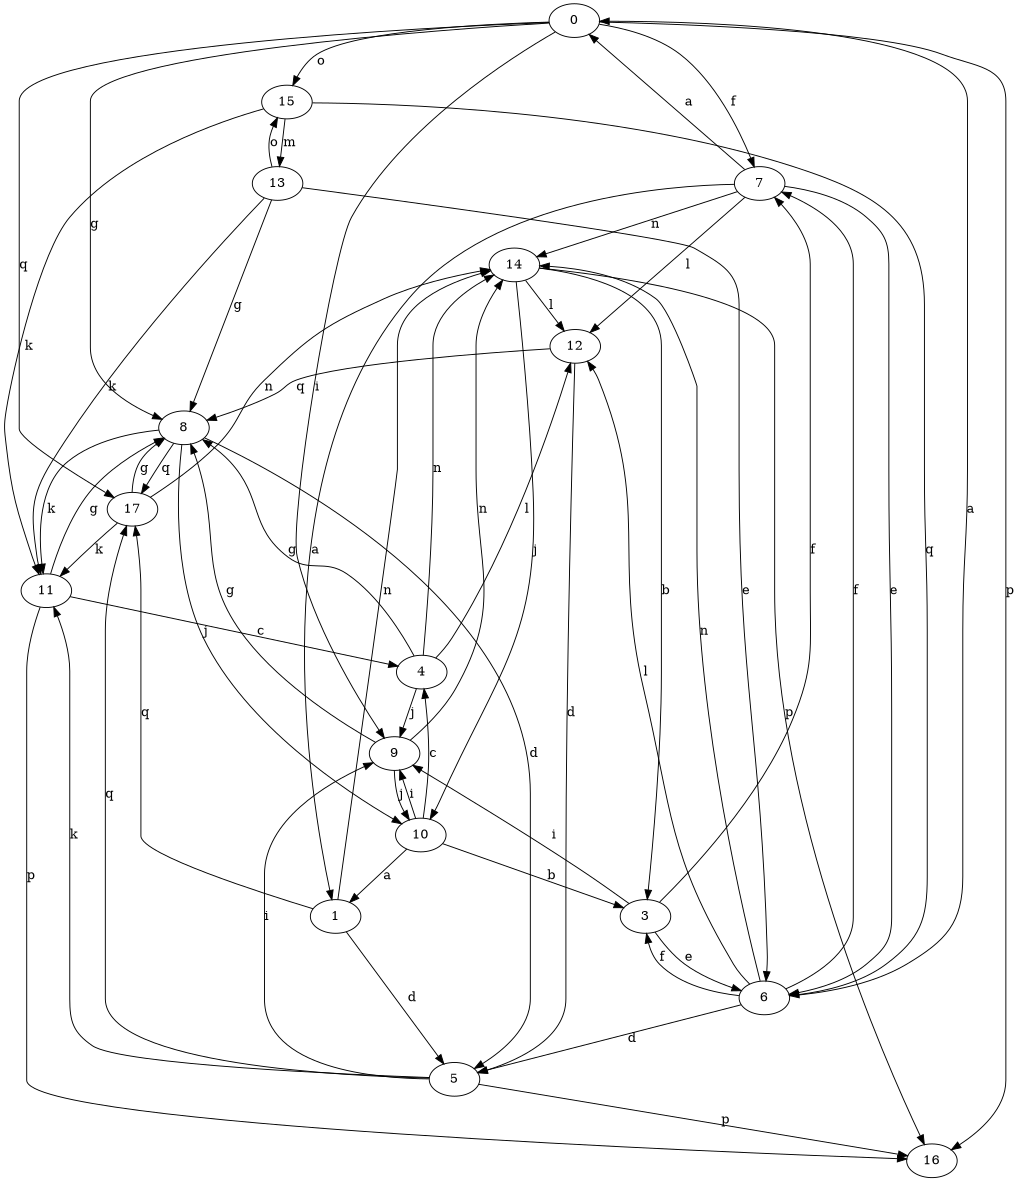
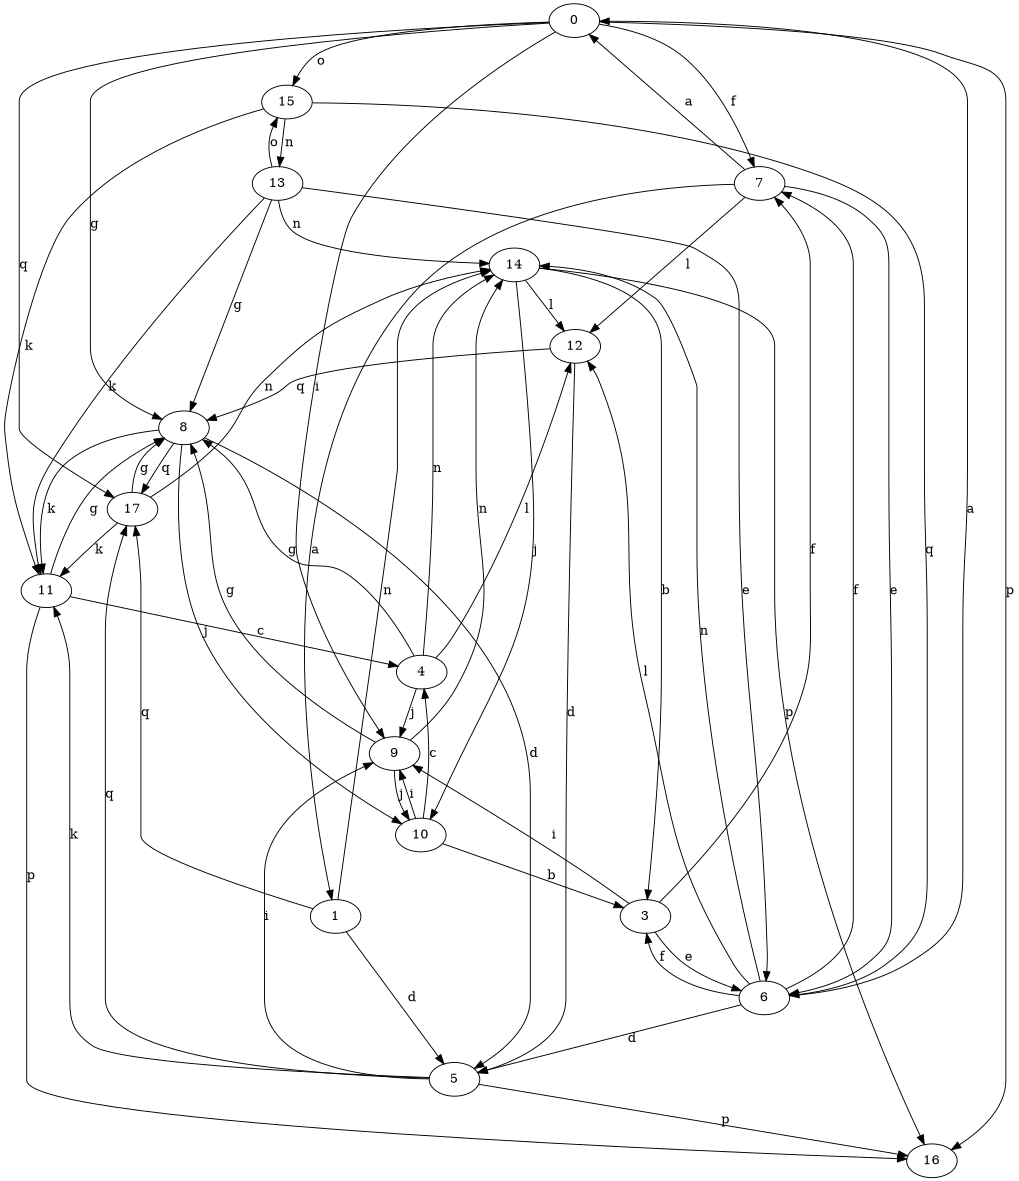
edge "15" -> "13": label "m" -> "n"
edge "7" -> "14": now "13" -> "14"
edge "10" -> "1": removed, label "a"
